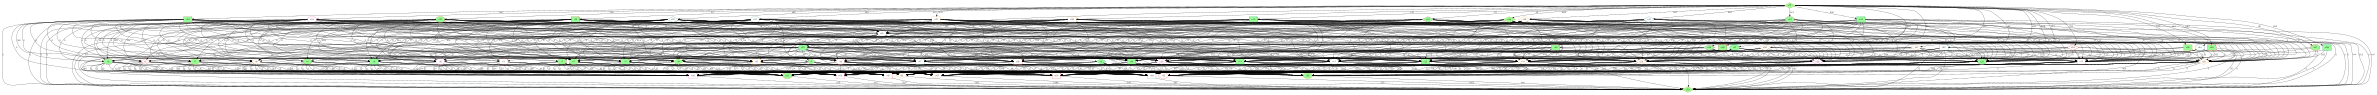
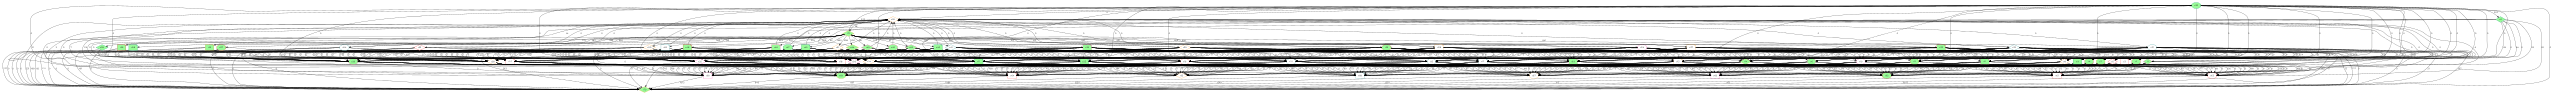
edge "v15" -> "v30": reversed
node "v59": added
edge "v26" -> "v68": now "v26" -> "v71"
